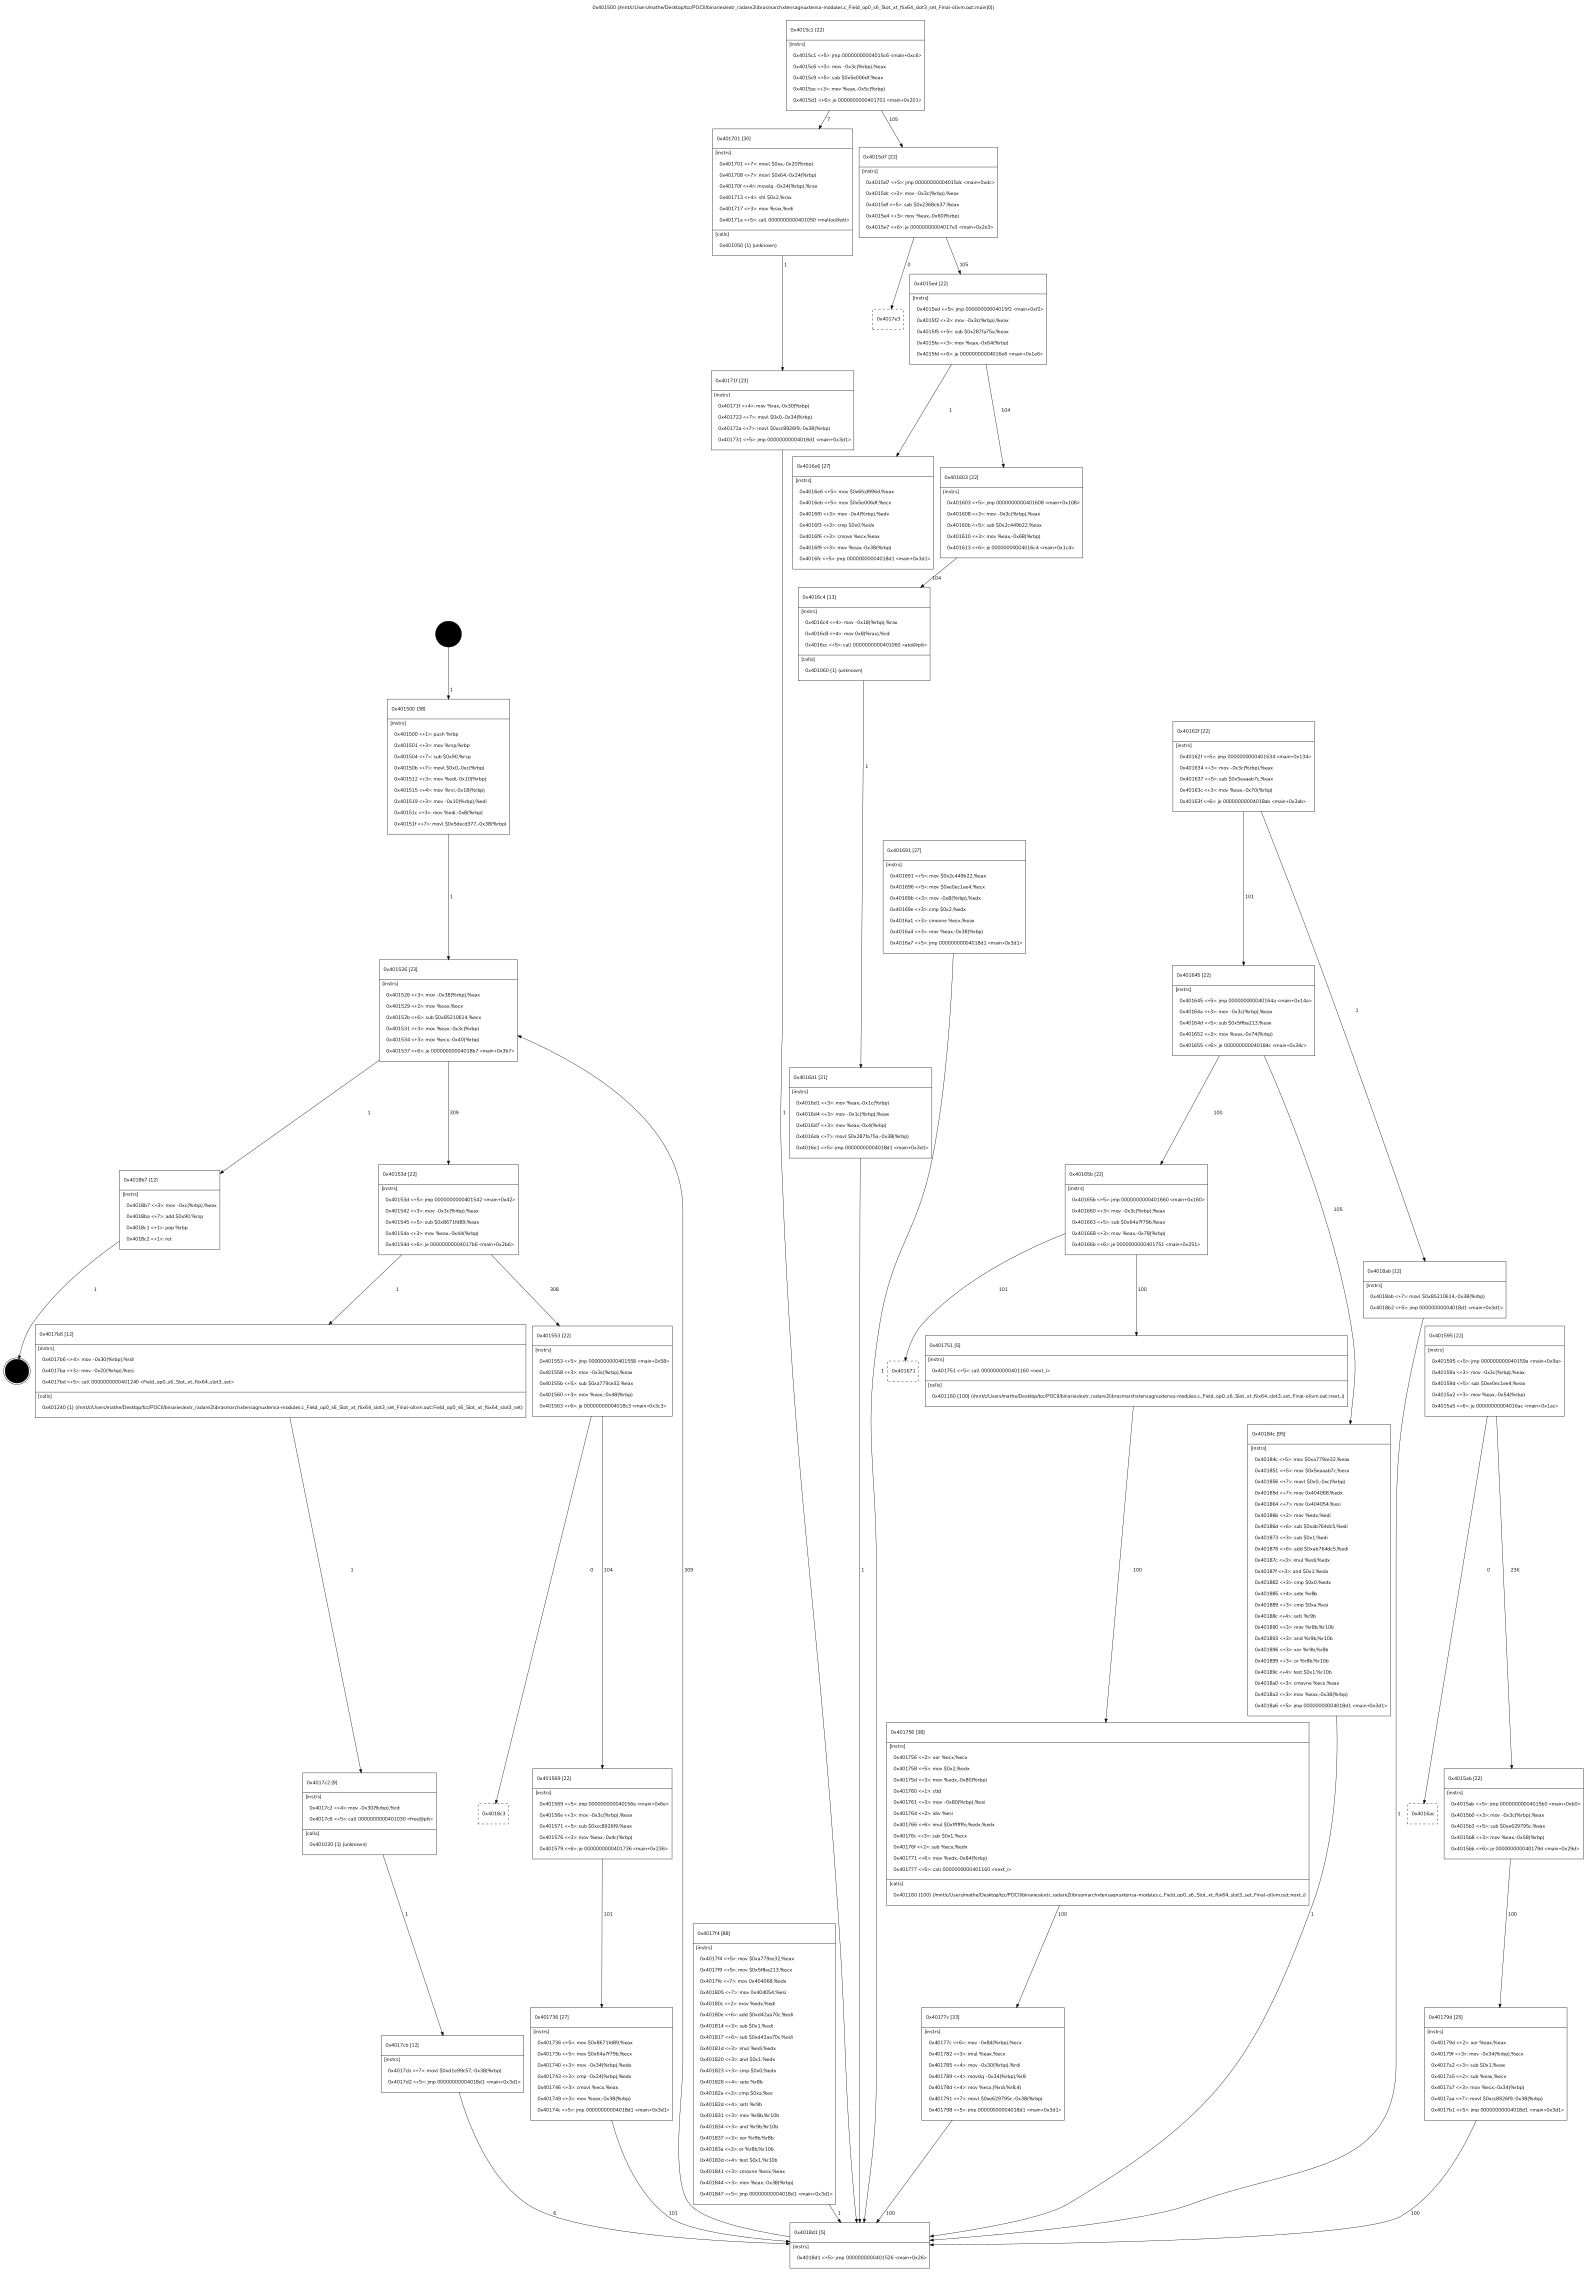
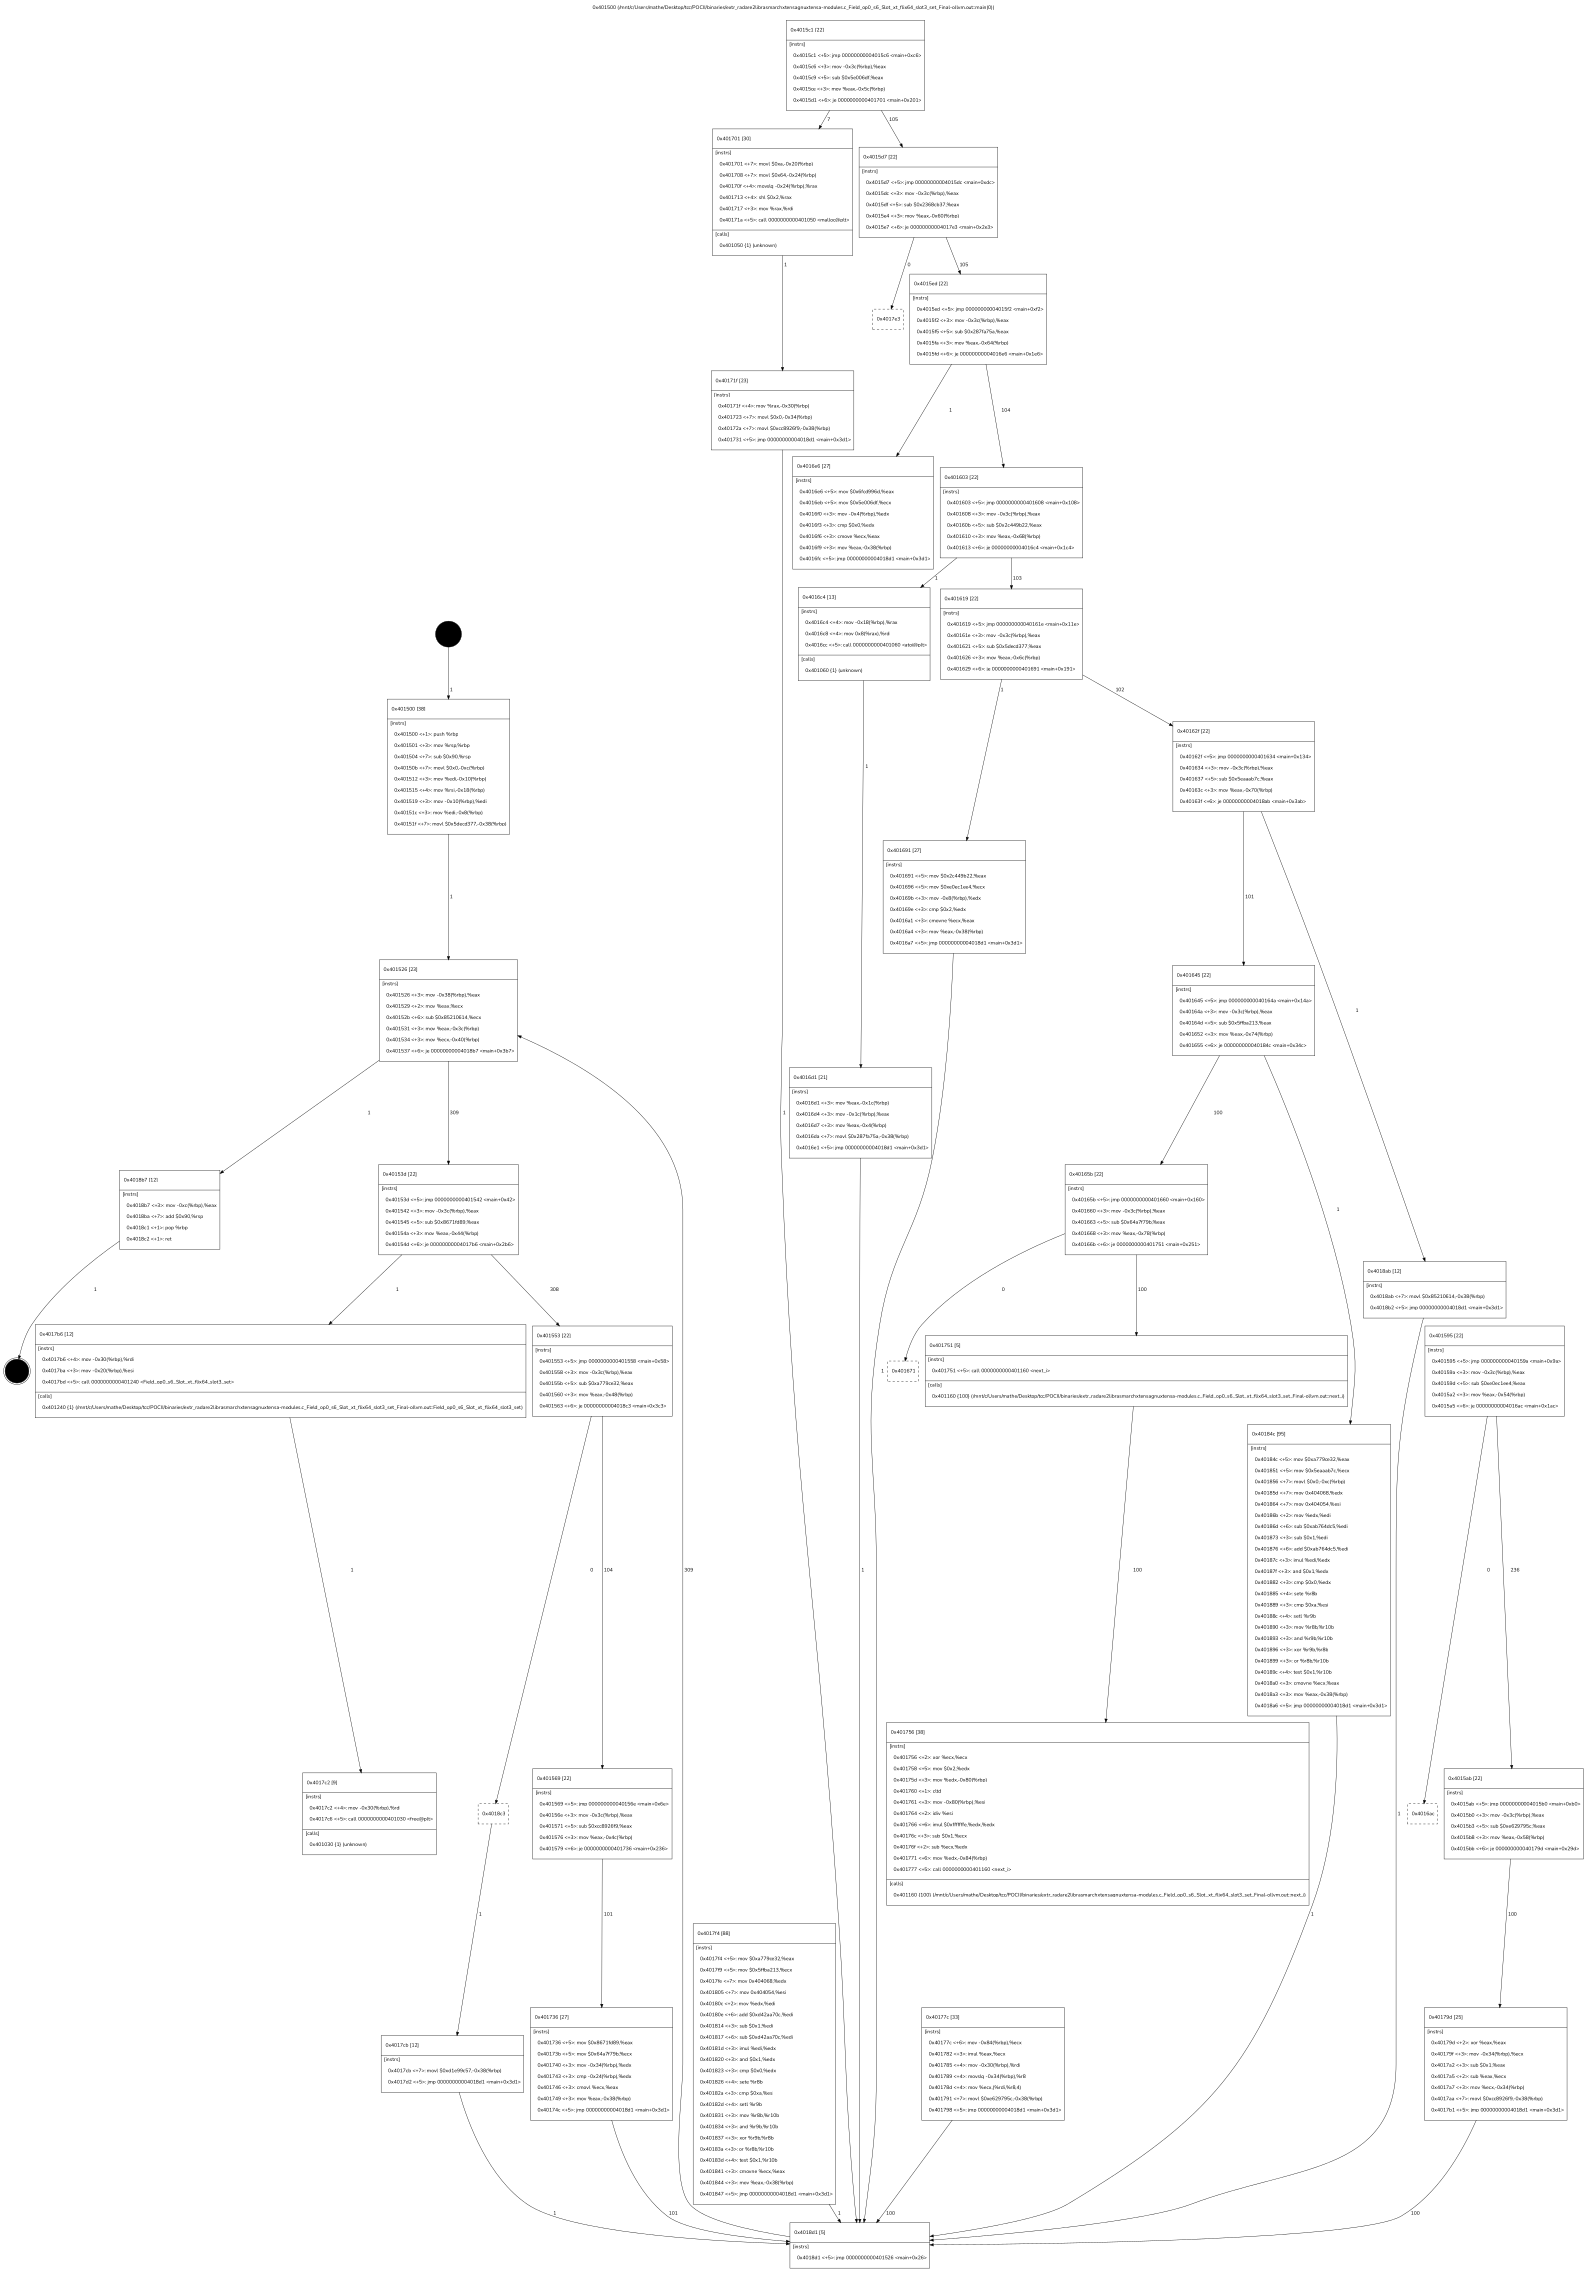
edge "0x401603 [22]" -> "0x4016c4 [13]": label " 104" -> " 1"
node "0x401619 [22]": added
edge "0x401645 [22]" -> "0x40184c [95]": label " 105" -> " 1"
edge "0x40165b [22]" -> "0x401671": label " 101" -> " 0"
edge "0x4017c2 [9]" -> "0x4017cb [12]": now "0x4018c3" -> "0x4017cb [12]"
edge "0x401756 [38]" -> "0x40177c [33]": removed, label "100"
edge "0x4017cb [12]" -> "0x4018d1 [5]": label " 6" -> " 1"
